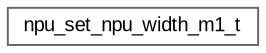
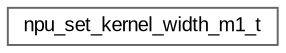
node "npu_set_npu_width_m1_t": label "npu_set_npu_width_m1_t" -> "npu_set_kernel_width_m1_t"
